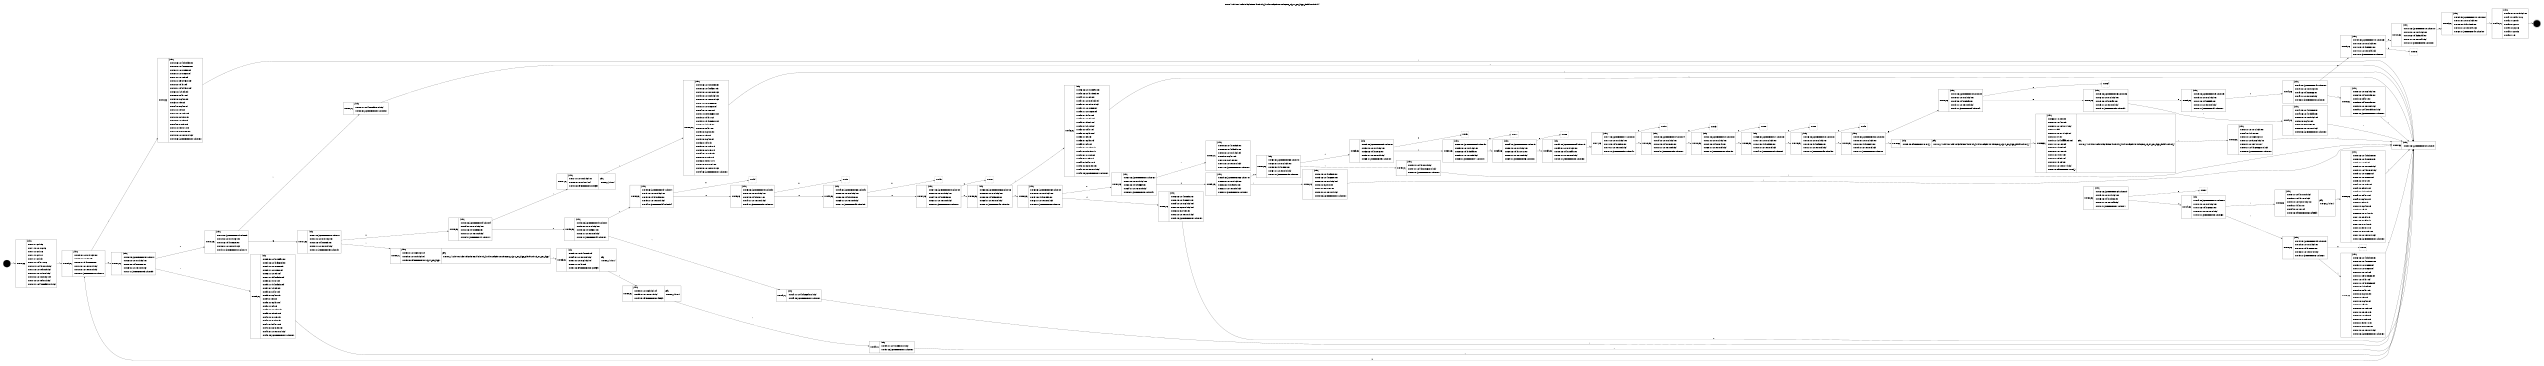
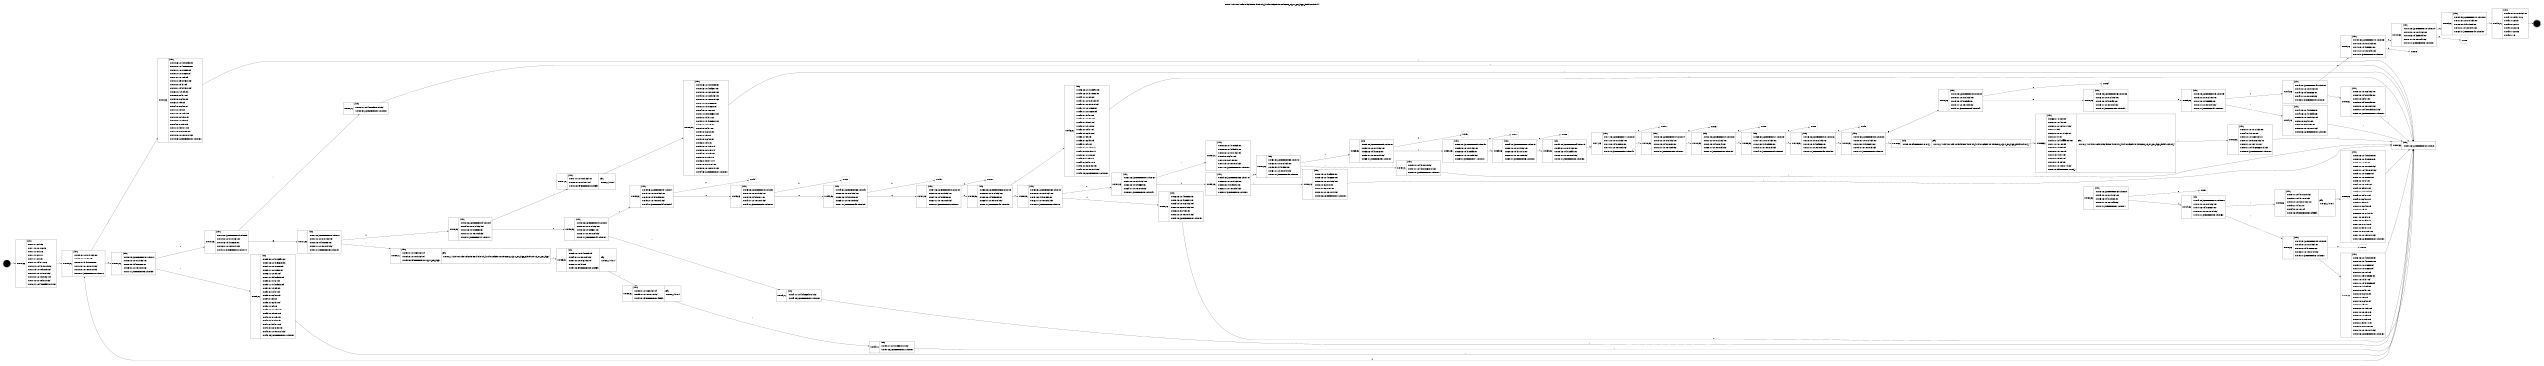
node "0x401ea9": added
edge "0x4016c0 [25]" -> "0x4017f6 [27]": now "0x4016d9 [25]" -> "0x4017f6 [27]"
